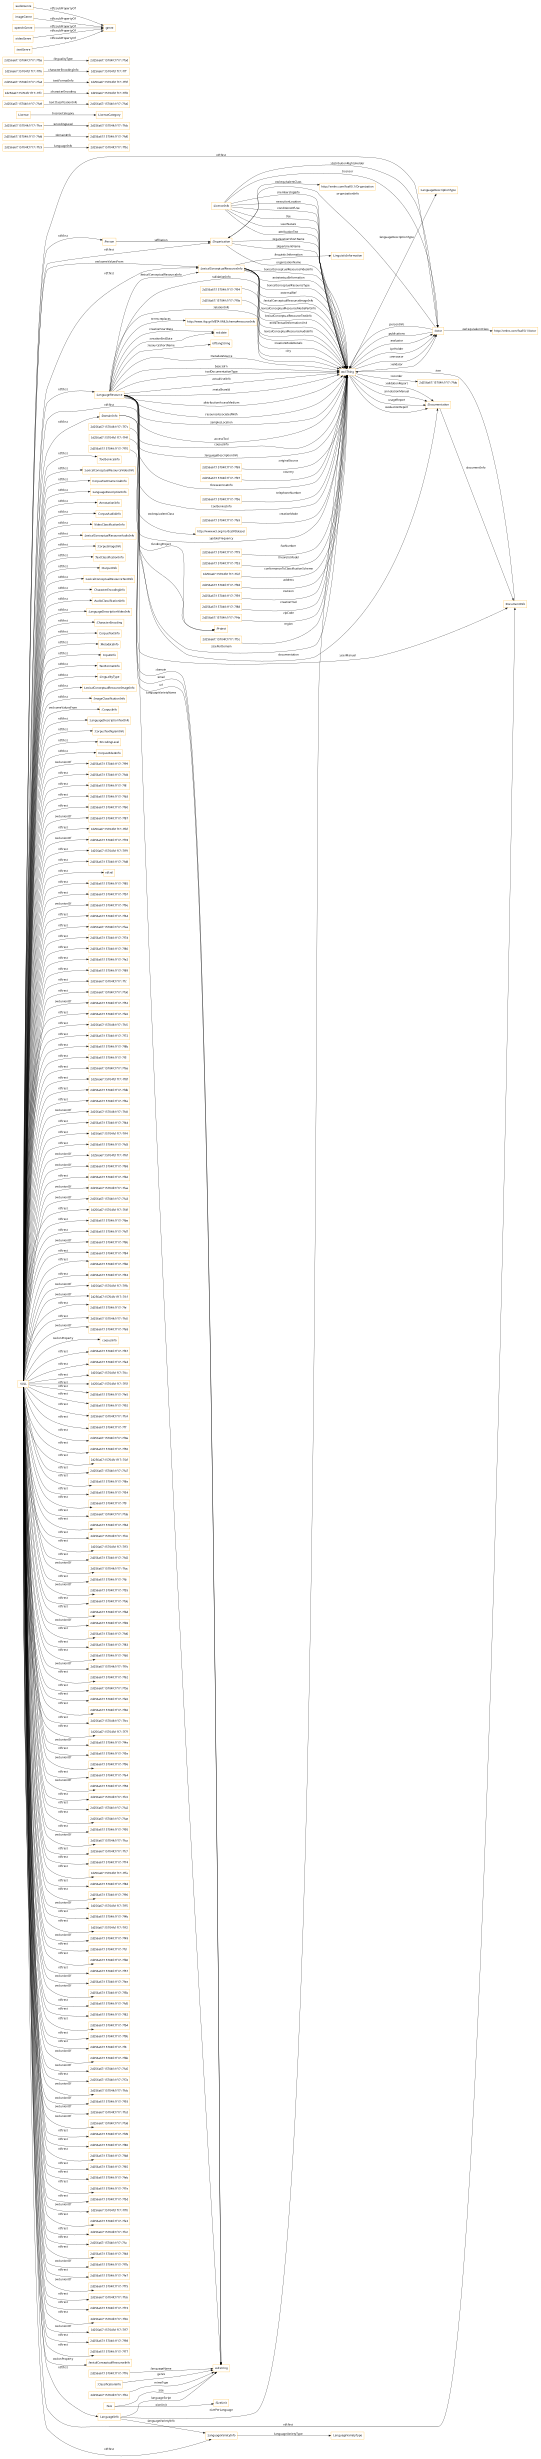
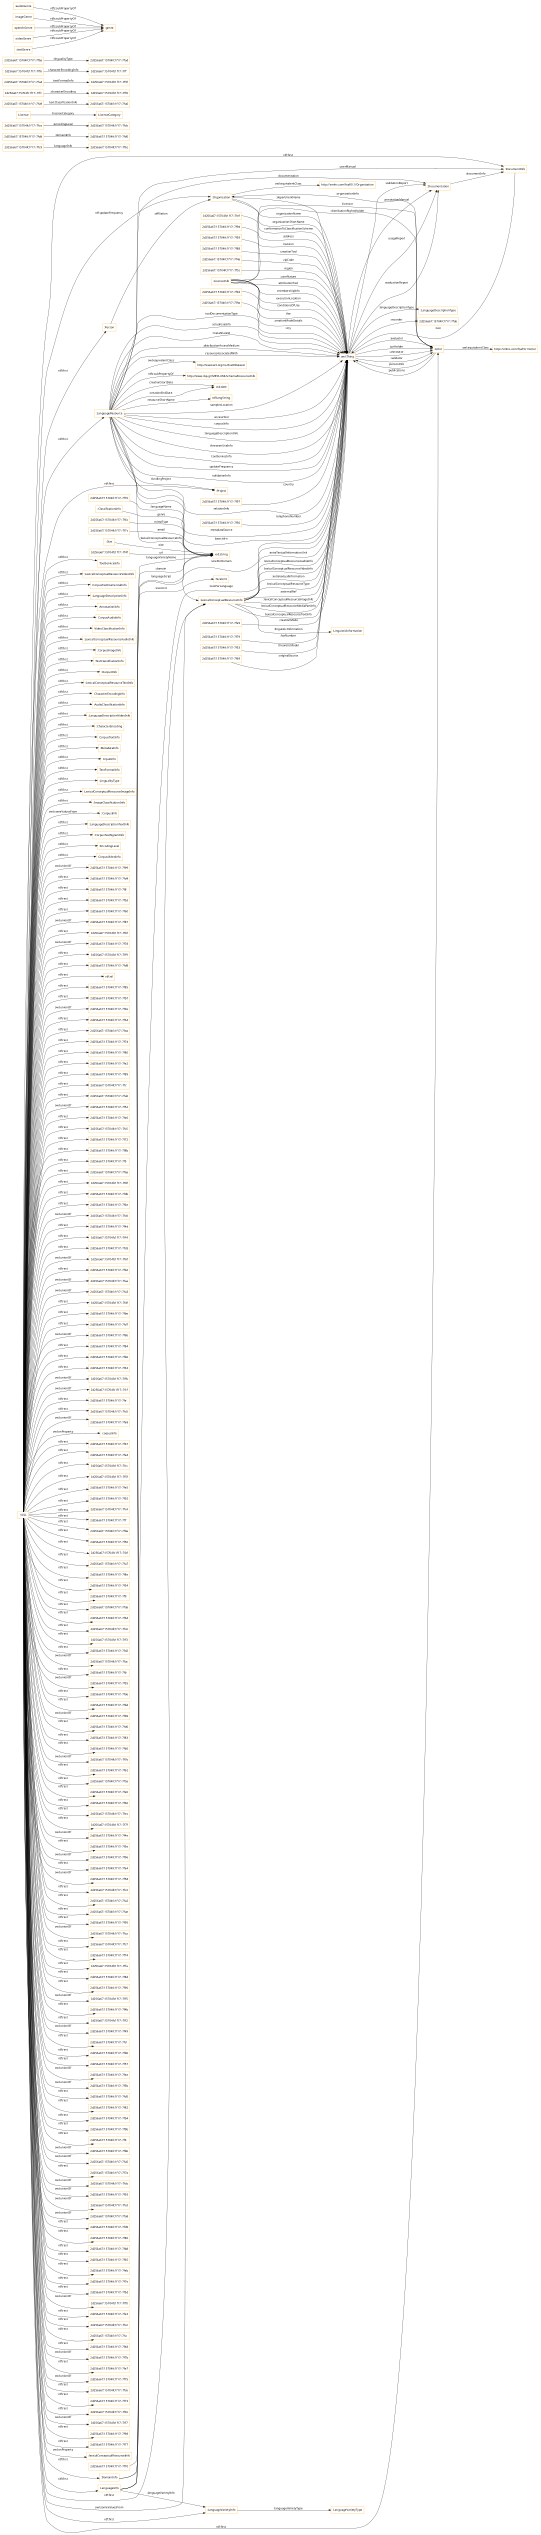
edge "NULL" -> ":Organization": label "rdf:first" -> "rdf:updateFrequency"
edge ":LanguageResource" -> "http://www.ilsp.gr/META-XMLSchema#resourceInfo": label "terms:replaces" -> "rdfs:subPropertyOf"
node "2d256a67:15704fc1f17:-7f68": removed
edge ":Size" -> ":SizeUnit": now ":LanguageInfo" -> ":SizeUnit"
